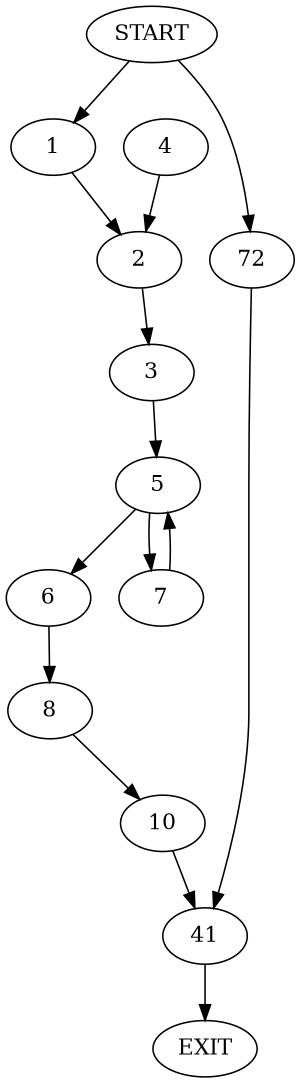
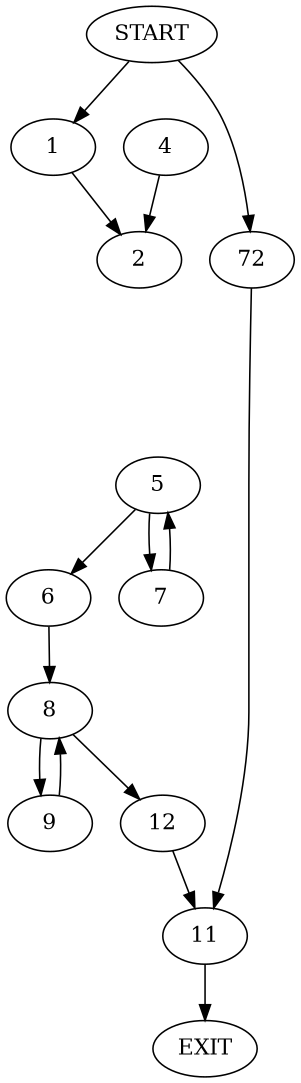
node "3": removed
node "9": added
node "10": label "10" -> "12"
node "41": label "41" -> "11"
